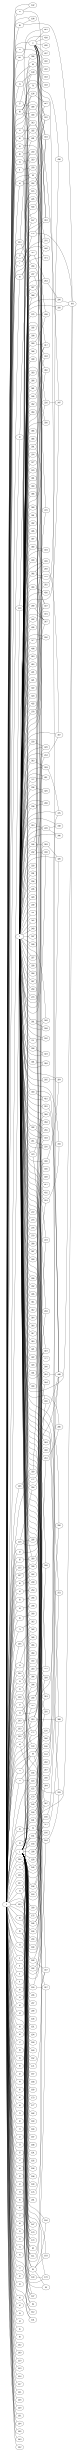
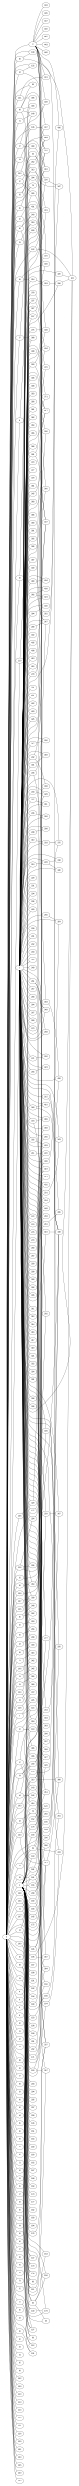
node "149": removed
